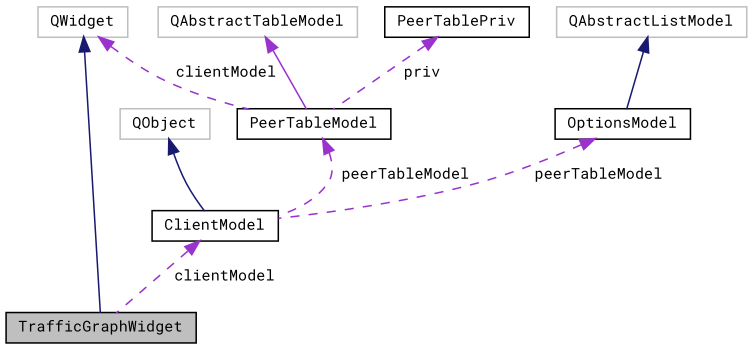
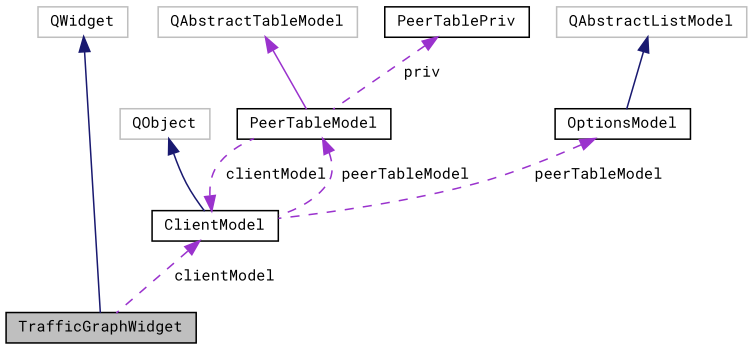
edge "PeerTableModel" -> "QWidget": now "PeerTableModel" -> "ClientModel"
